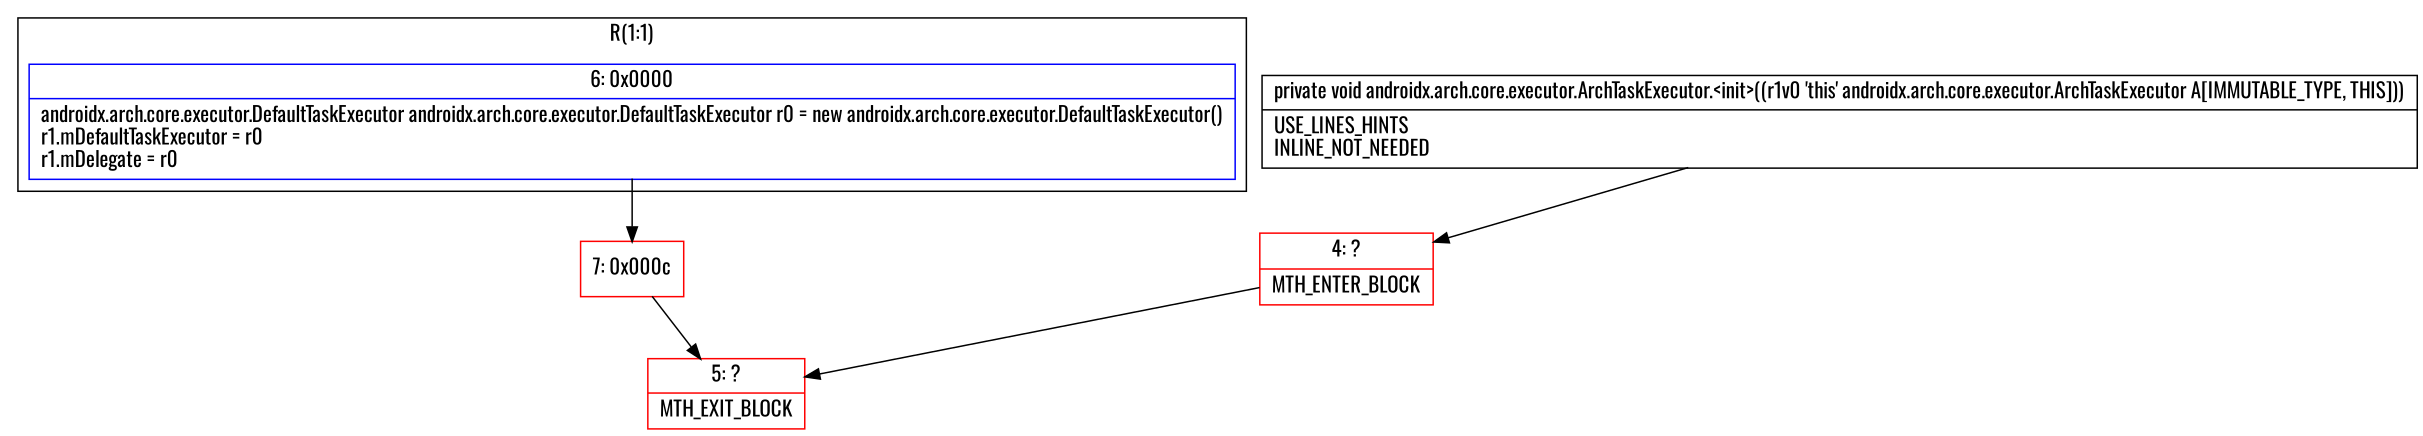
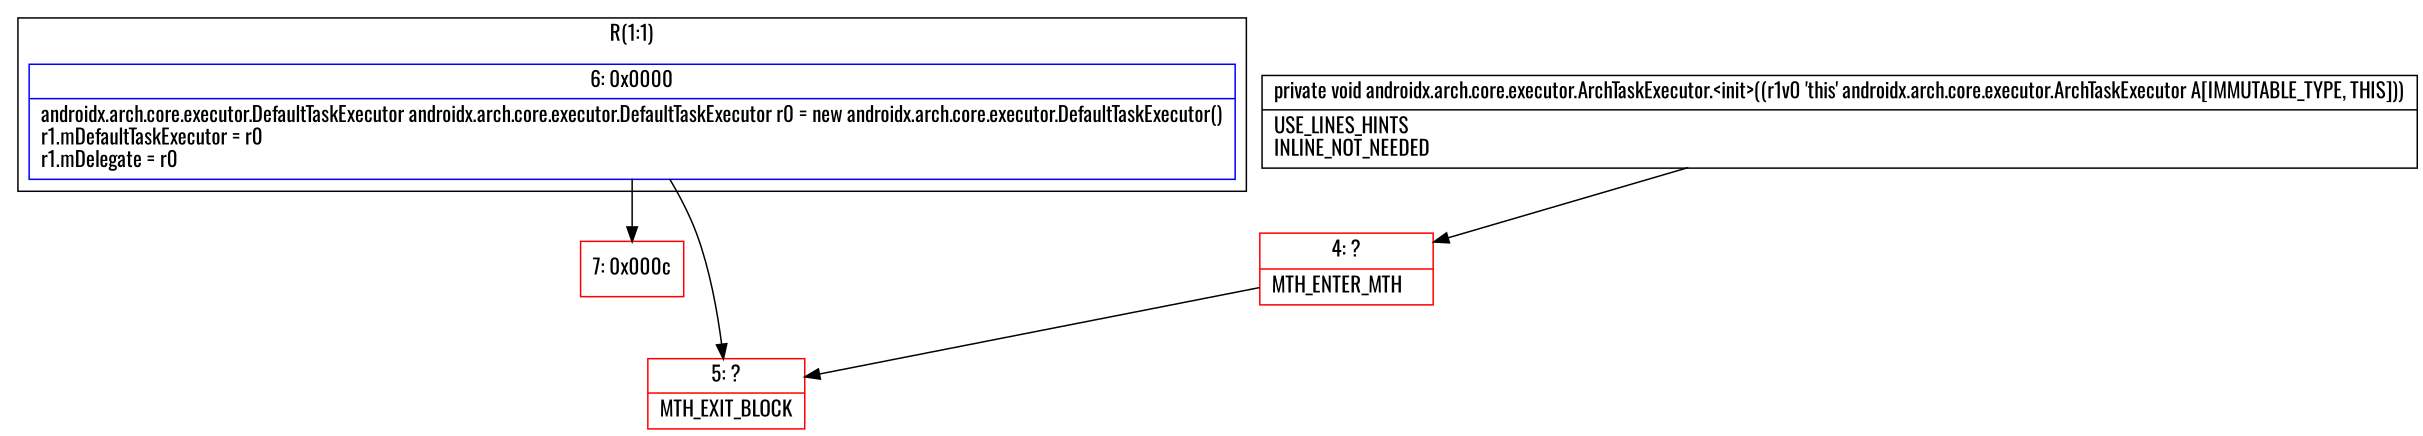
node "4: ?": text "MTH_ENTER_BLOCK" -> "MTH_ENTER_MTH"
edge "7: 0x000c" -> "5: ?": now "6: 0x0000" -> "5: ?"
